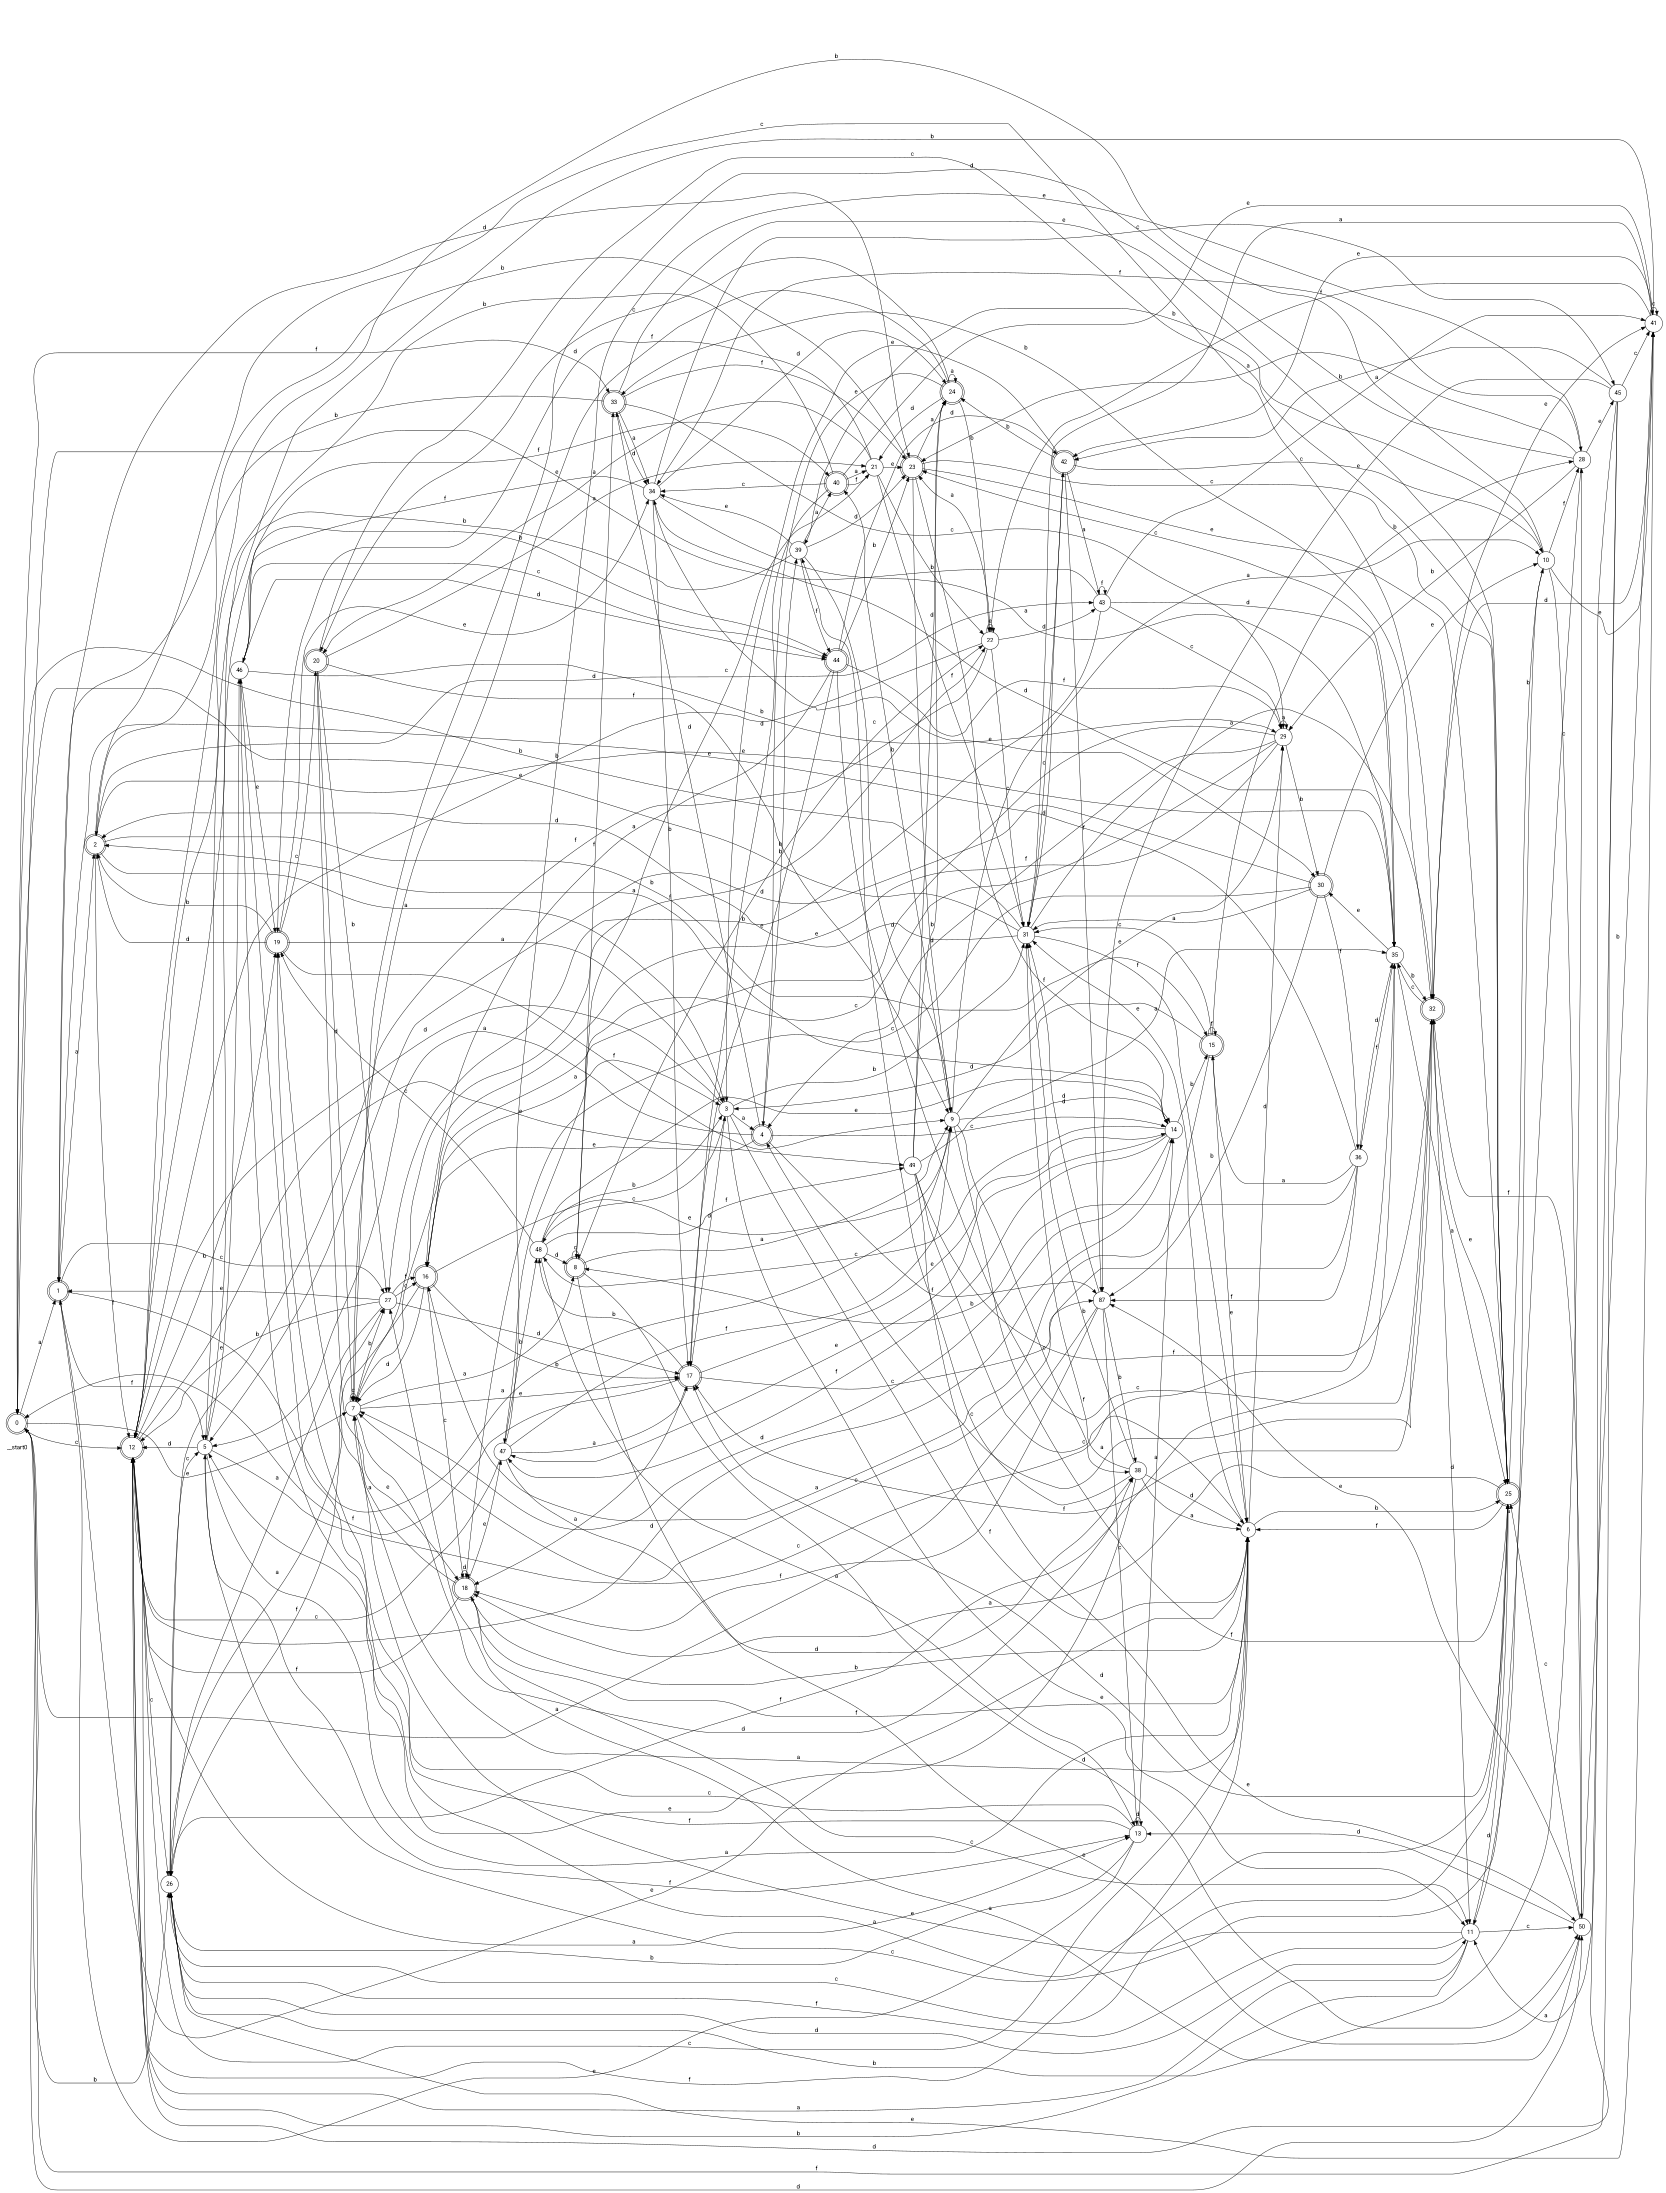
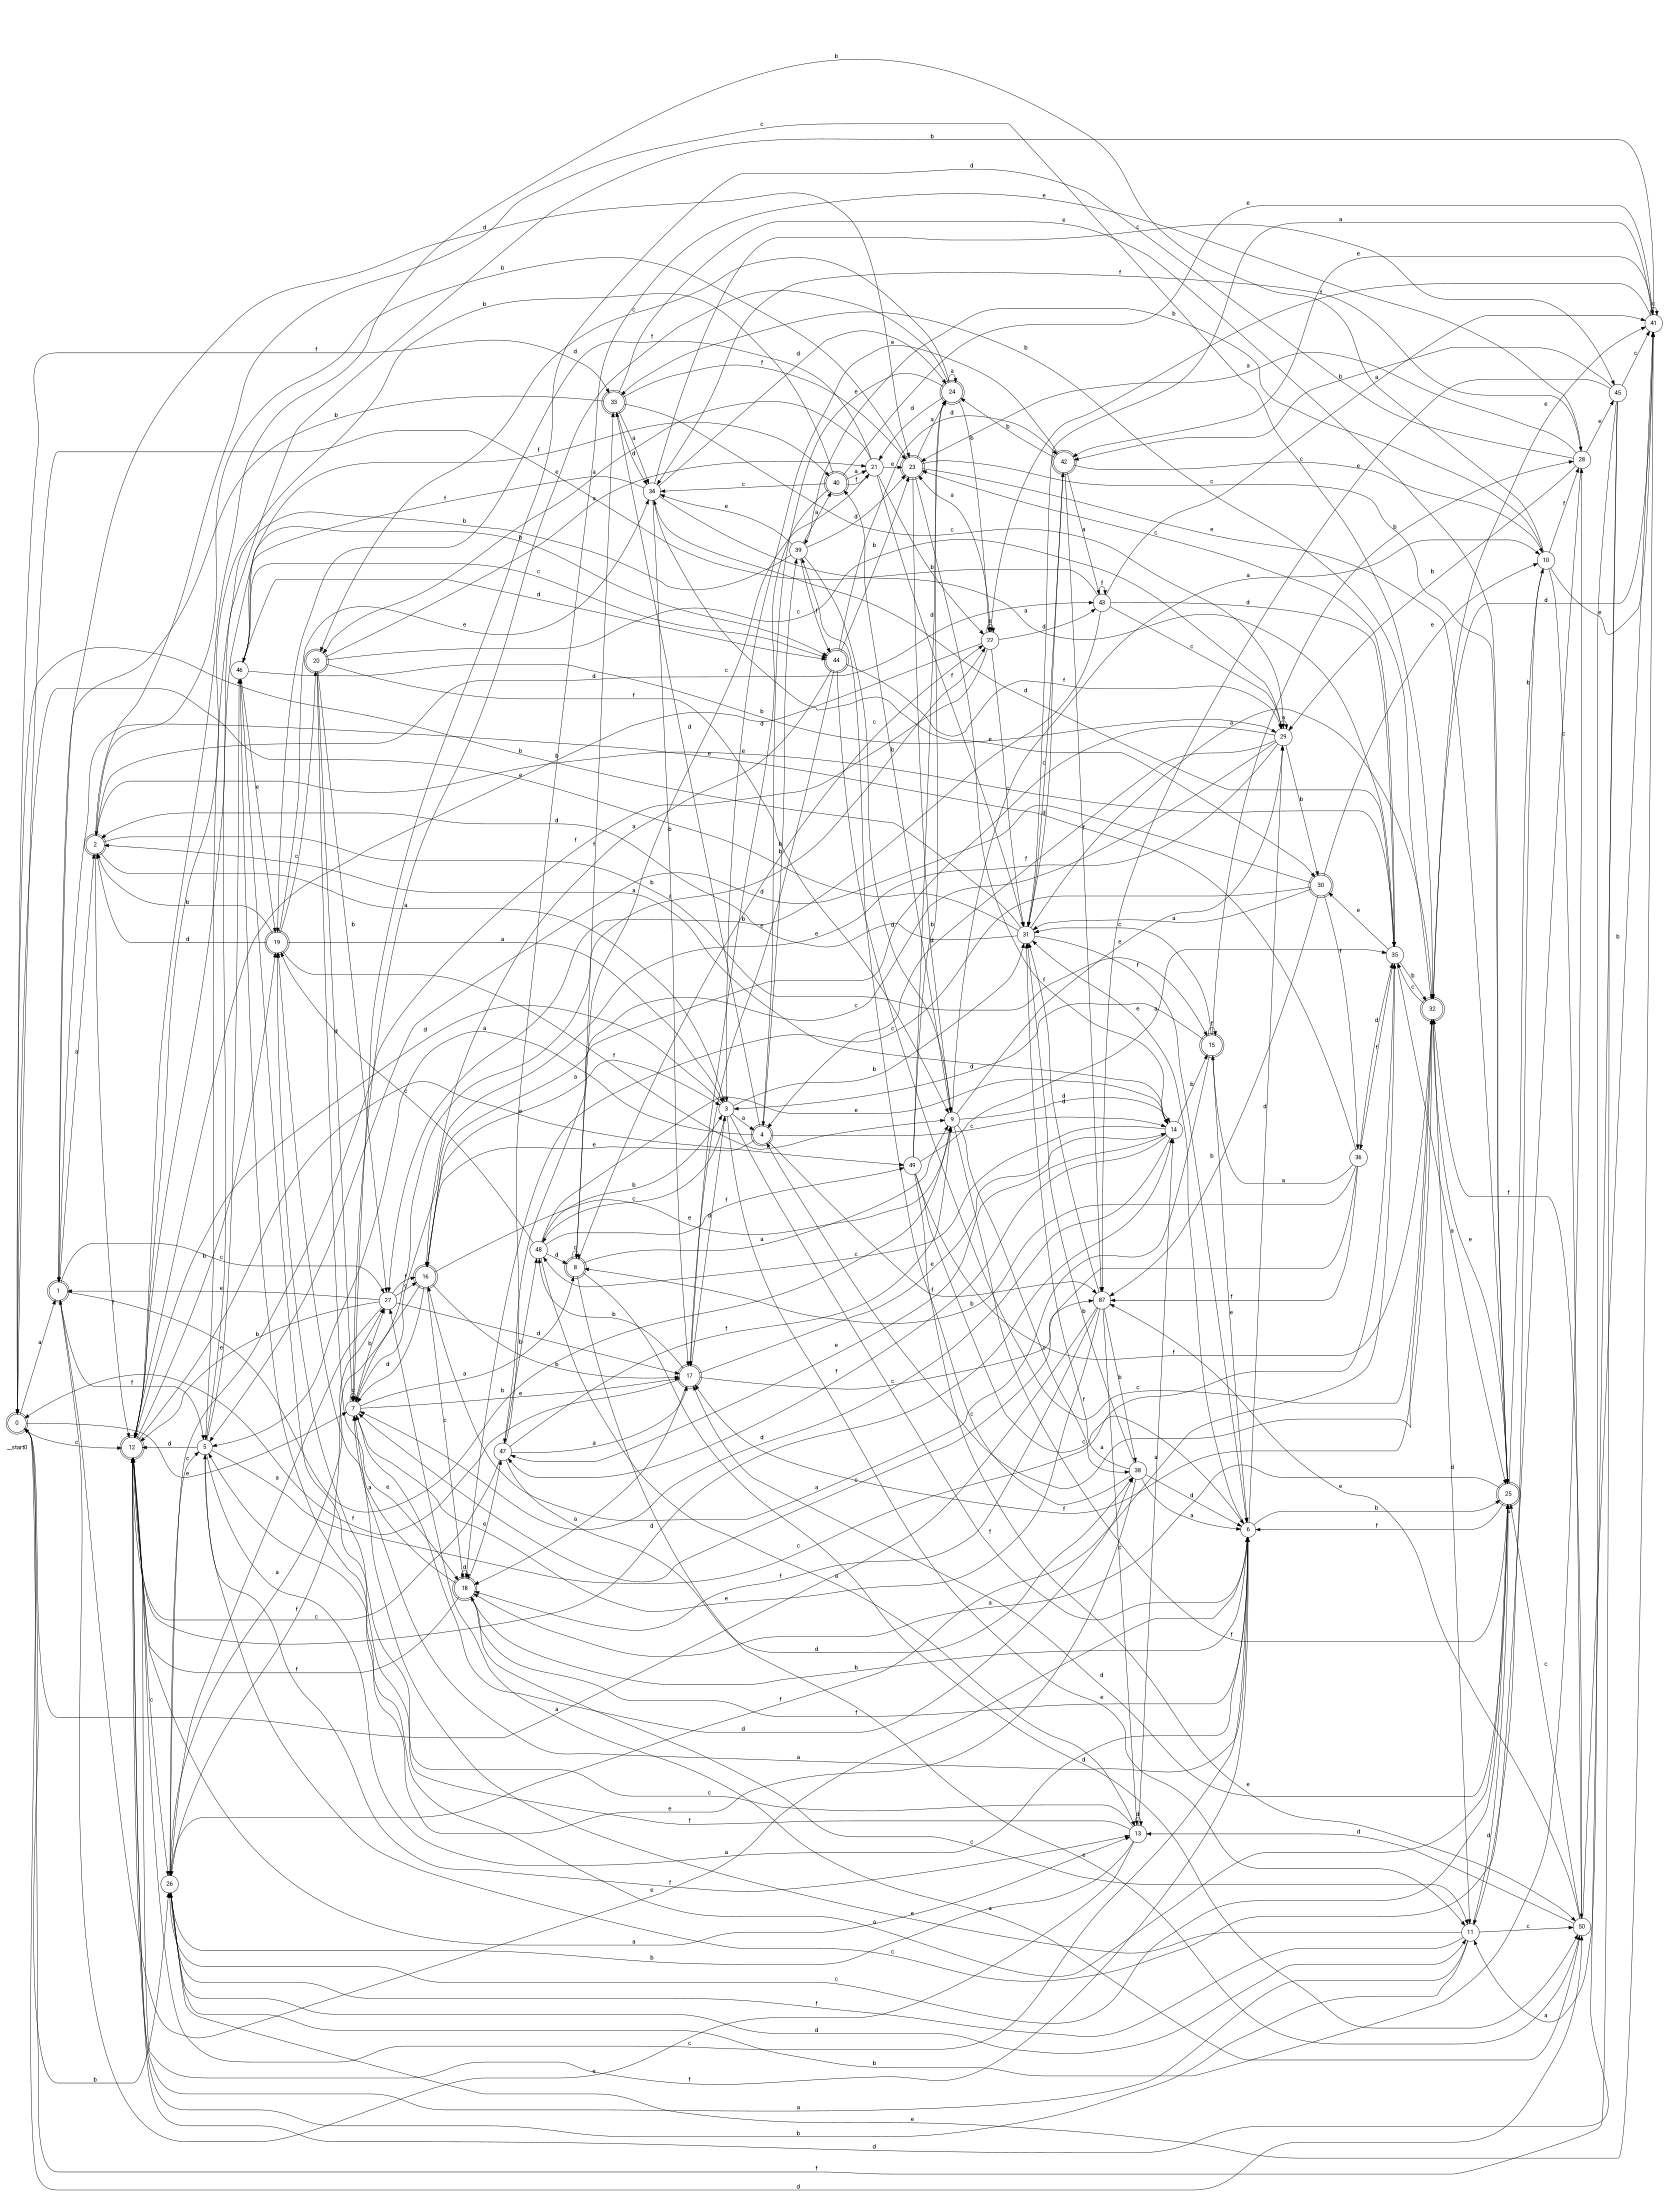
edge "20" -> "25": now "20" -> "29"
edge "1" -> "9": label "a" -> "b"
edge "87" -> "7": added, label "e"
